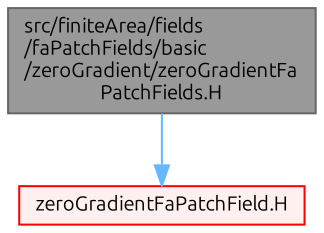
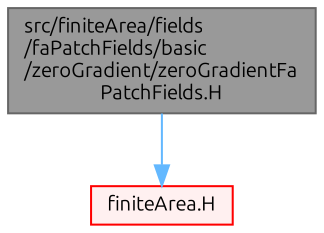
node "zeroGradientFaPatchField.H": label "zeroGradientFaPatchField.H" -> "finiteArea.H"
